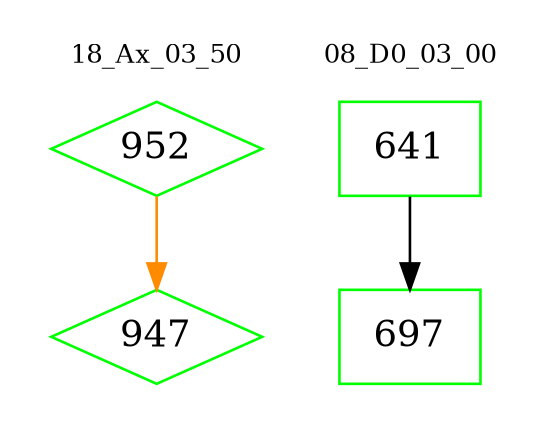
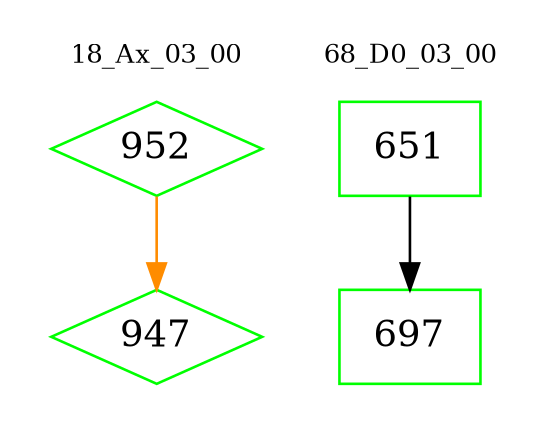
cluster "18_Ax_03_50": label "18_Ax_03_50" -> "18_Ax_03_00"
cluster "08_D0_03_00": label "08_D0_03_00" -> "68_D0_03_00"
node "641": label "641" -> "651"
